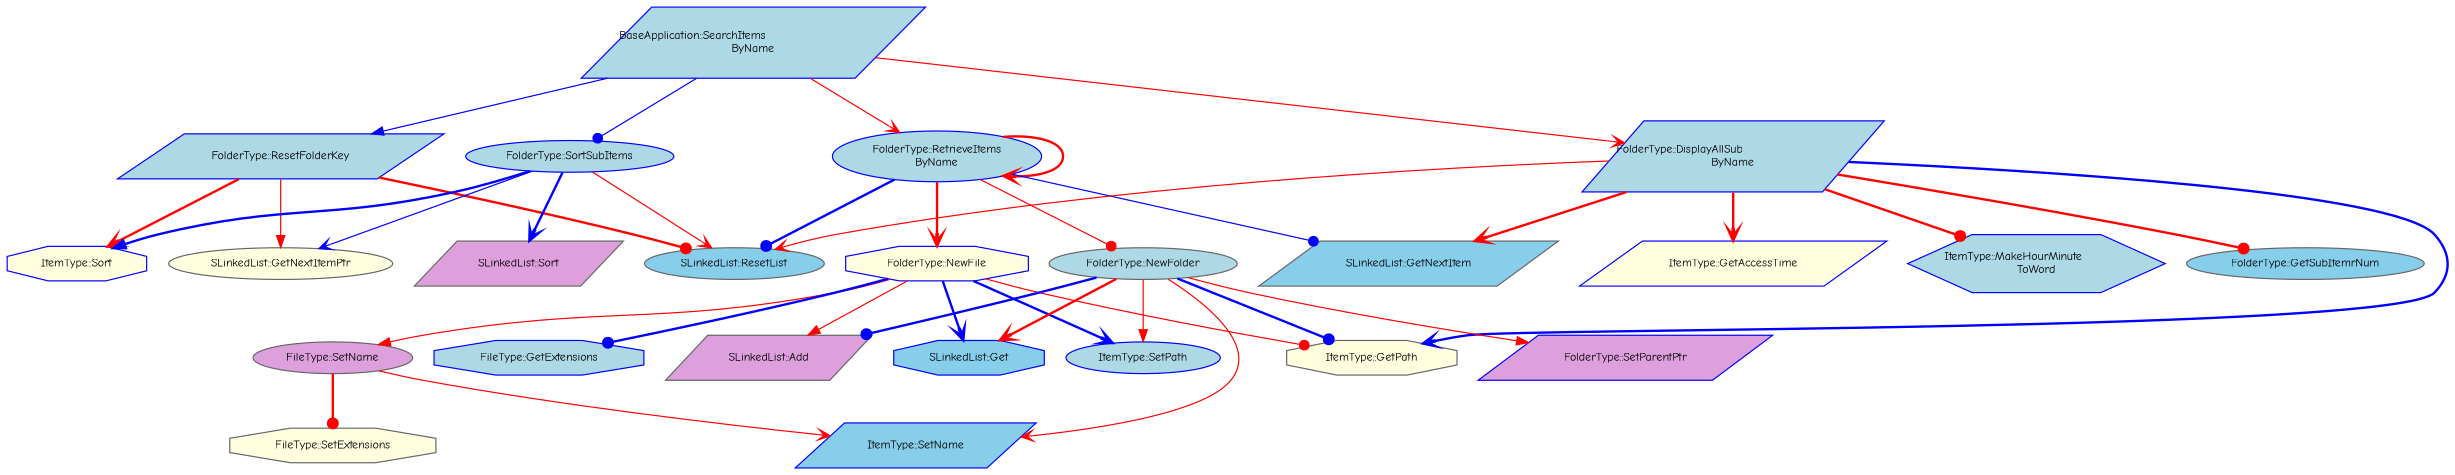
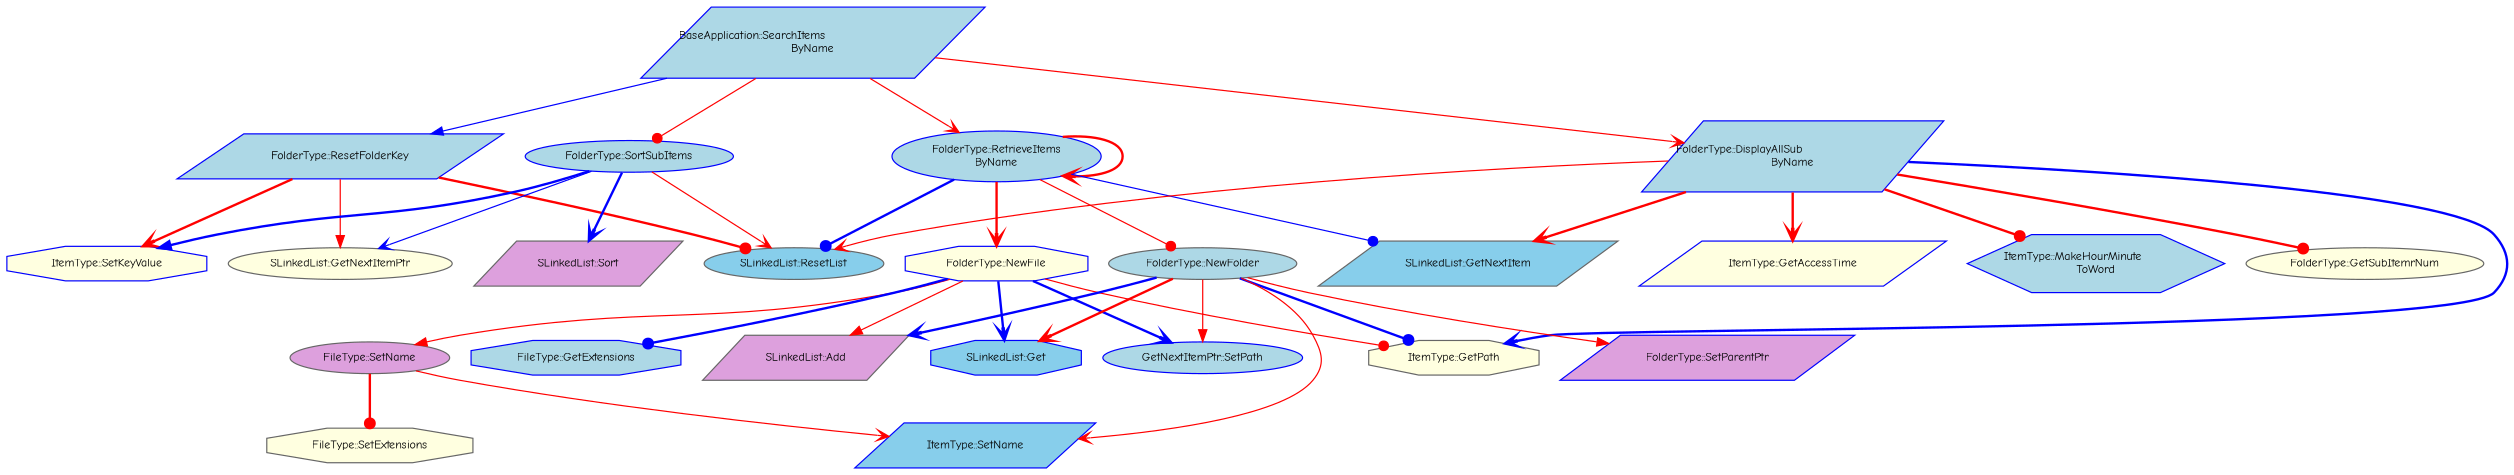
edge "BaseApplication::SearchItems ByName" -> "FolderType::SortSubItems": color blue -> red
node "ItemType::Sort": label "ItemType::Sort" -> "ItemType::SetKeyValue"
node "FolderType::GetSubItemrNum": fillcolor skyblue -> lightyellow
edge "FolderType::NewFolder" -> "SLinkedList::Add": arrowhead dot -> vee
node "ItemType::SetPath": label "ItemType::SetPath" -> "GetNextItemPtr::SetPath"
